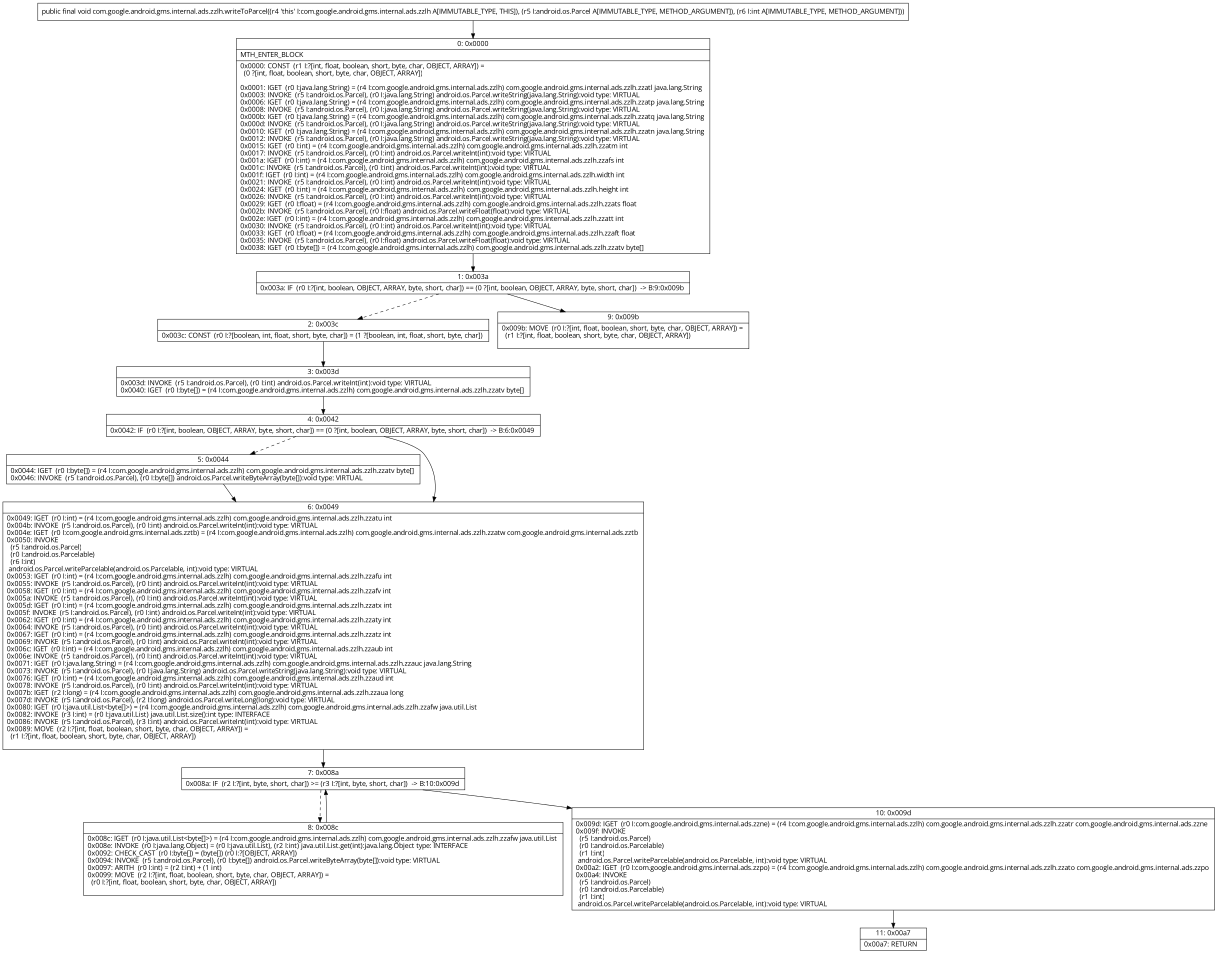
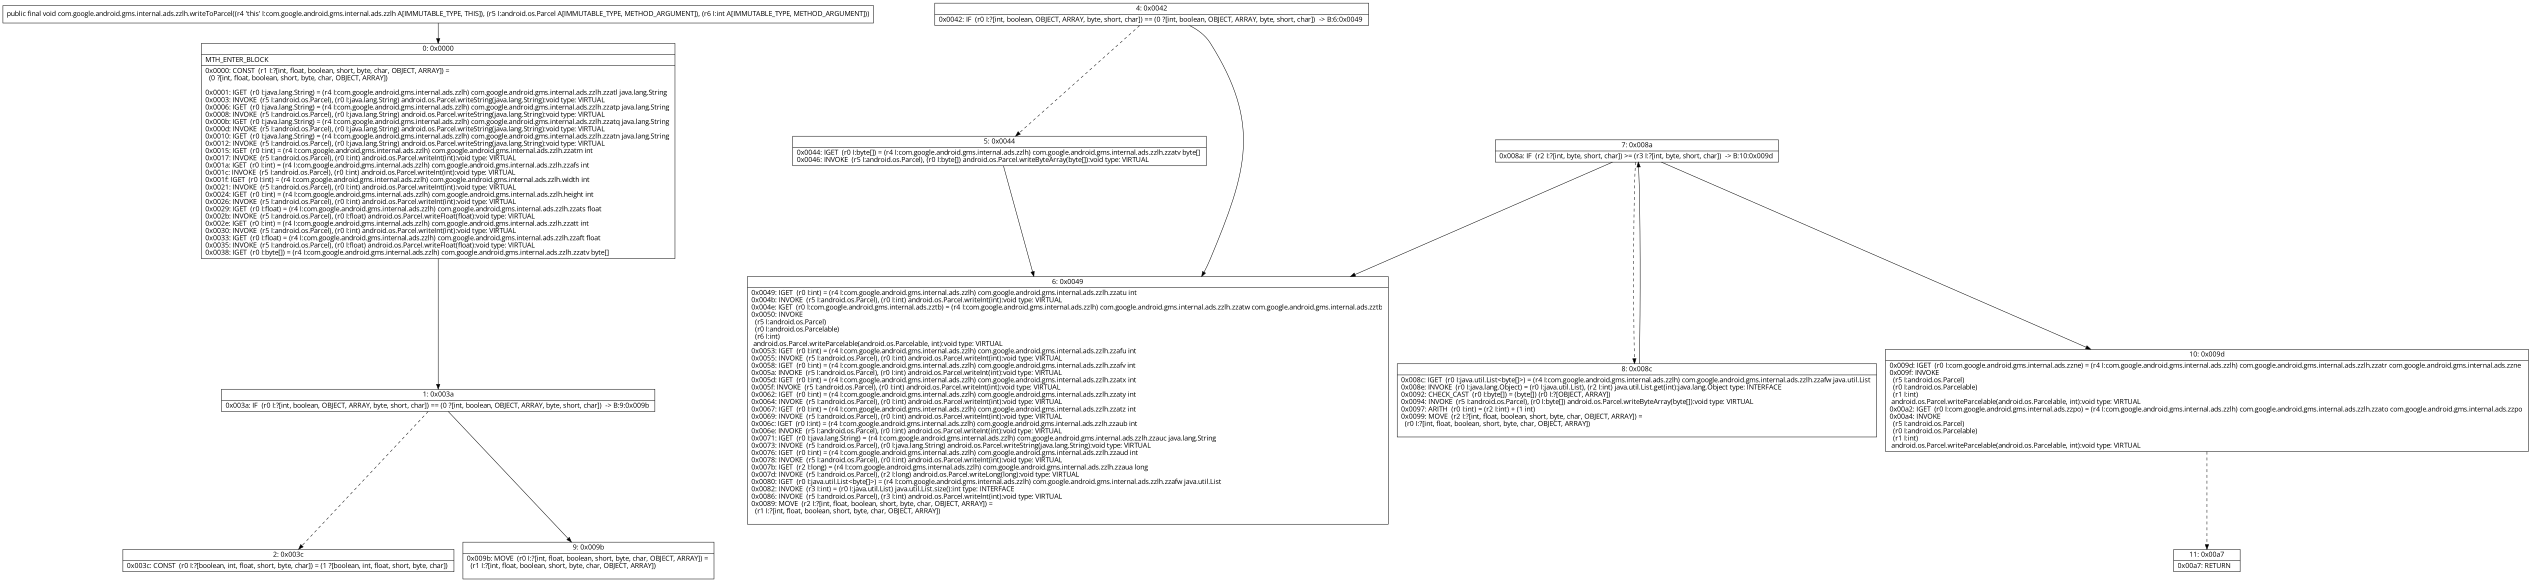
node "3: 0x003d": removed
edge "6: 0x0049" -> "7: 0x008a": reversed
edge "10: 0x009d" -> "11: 0x00a7": style solid -> dashed
